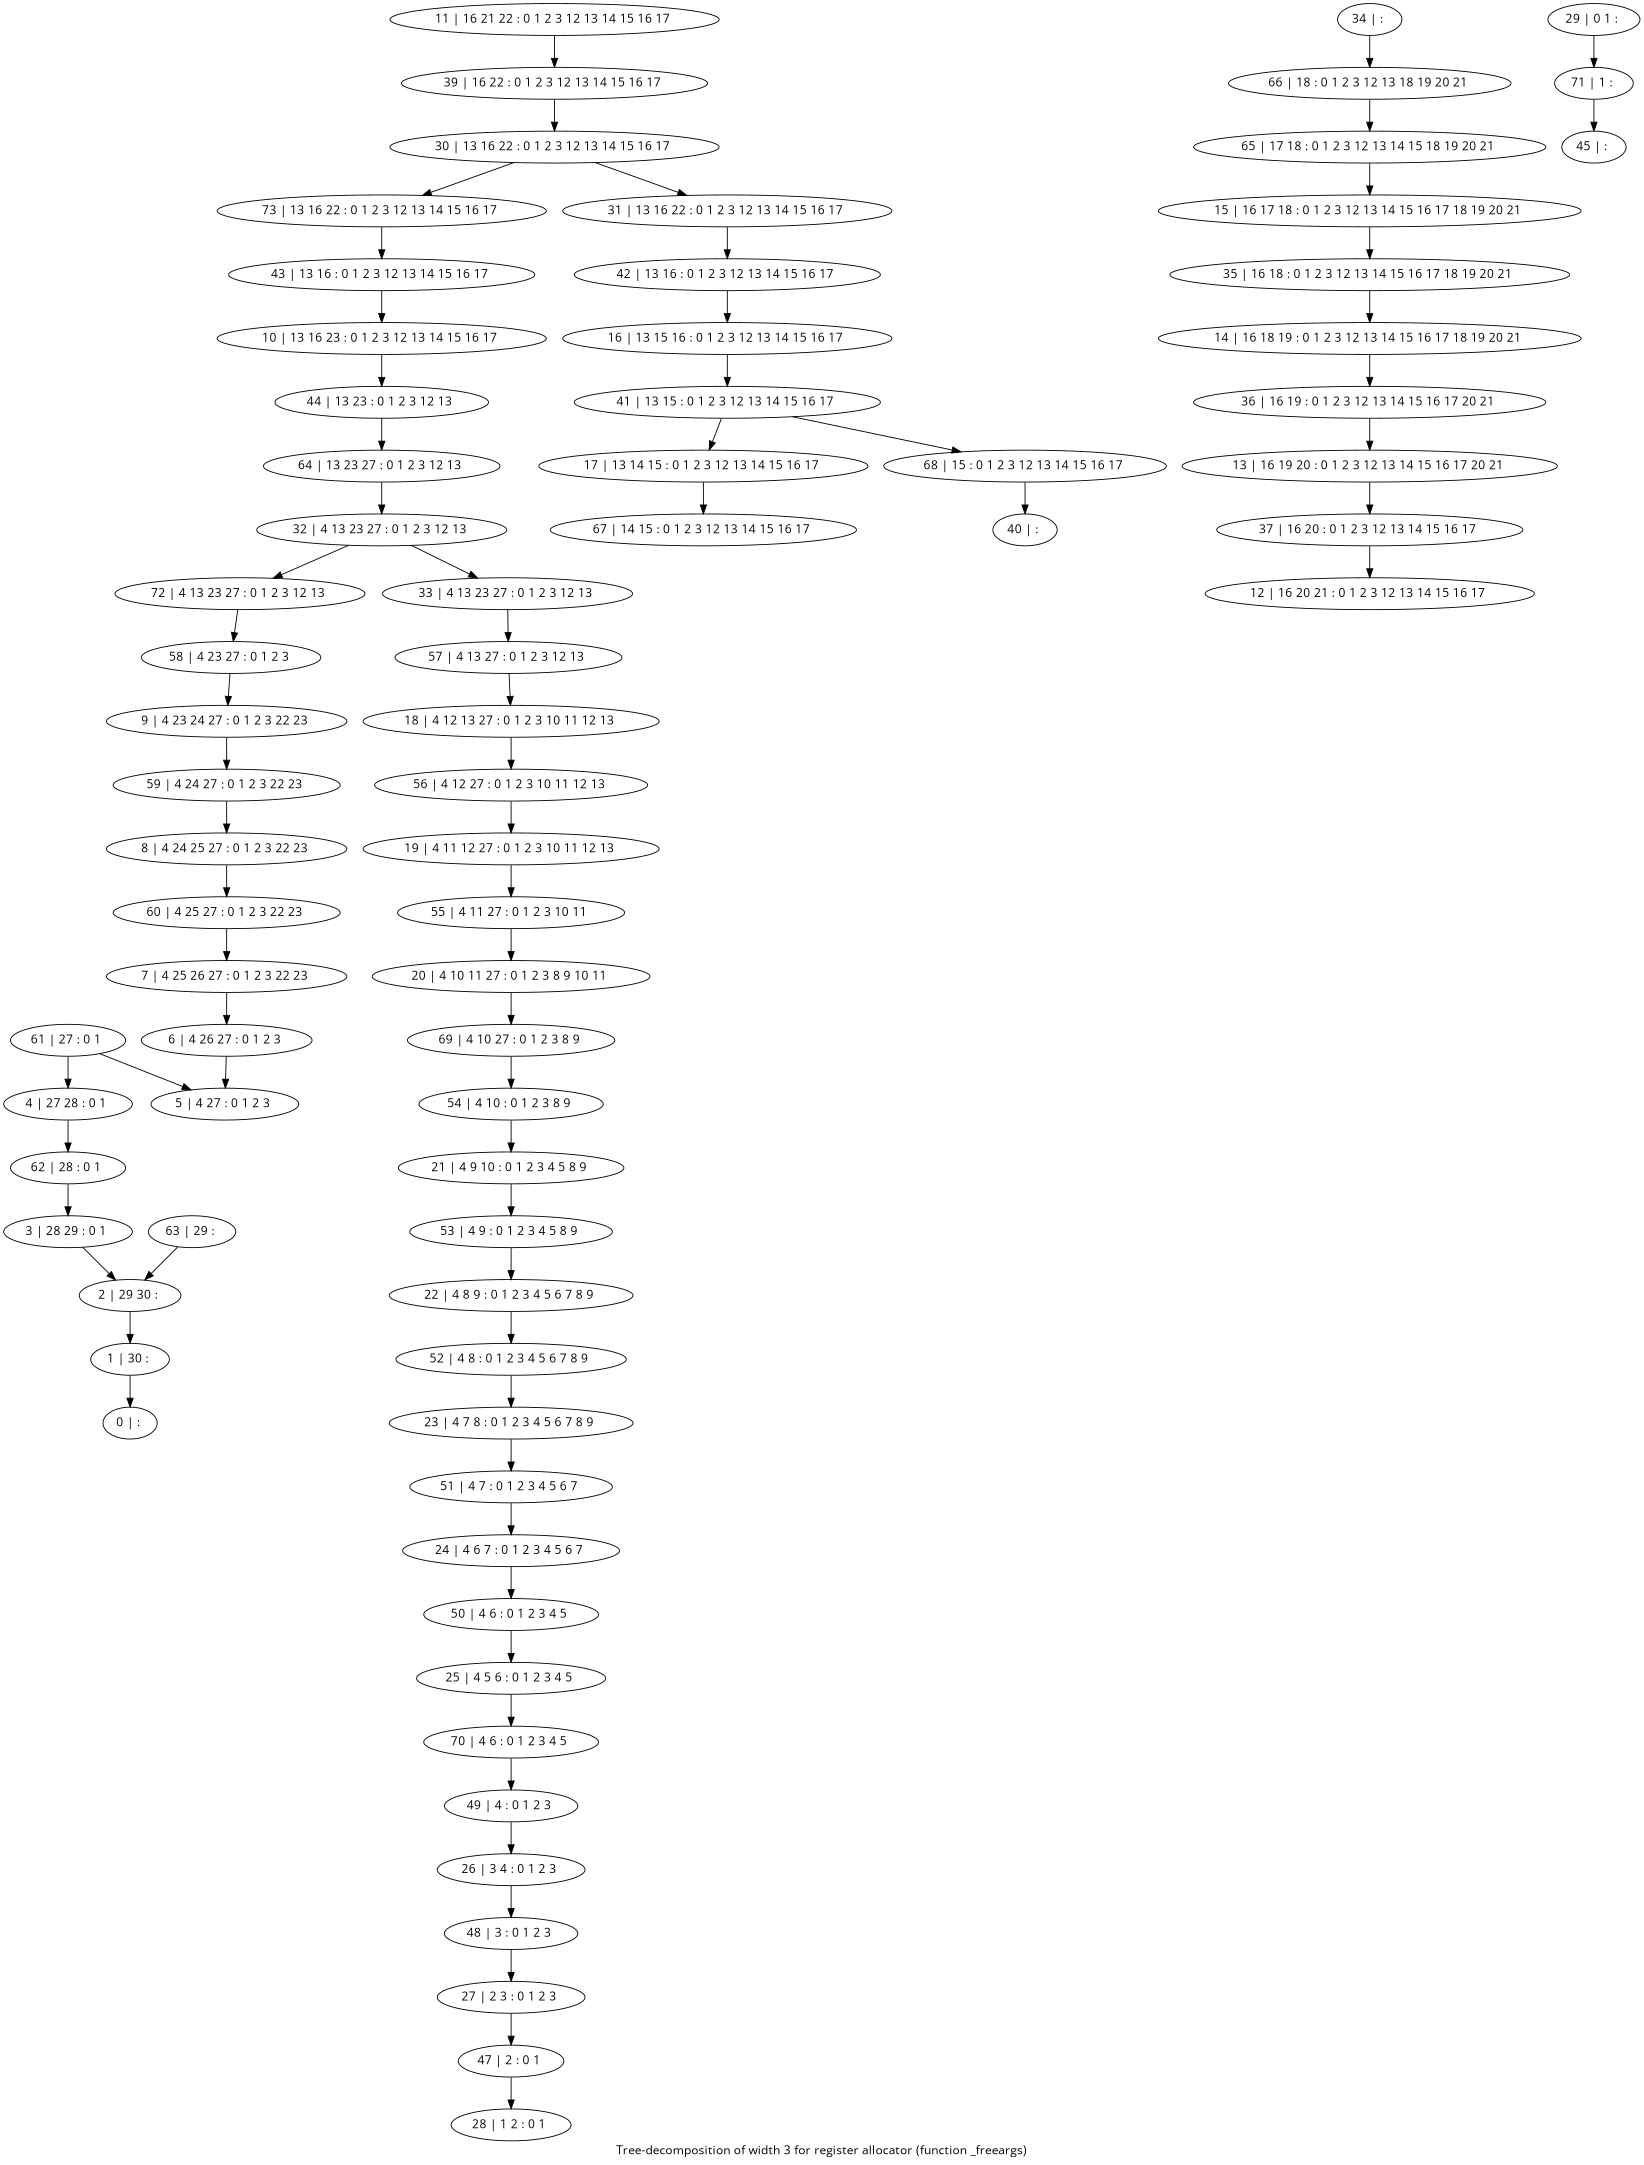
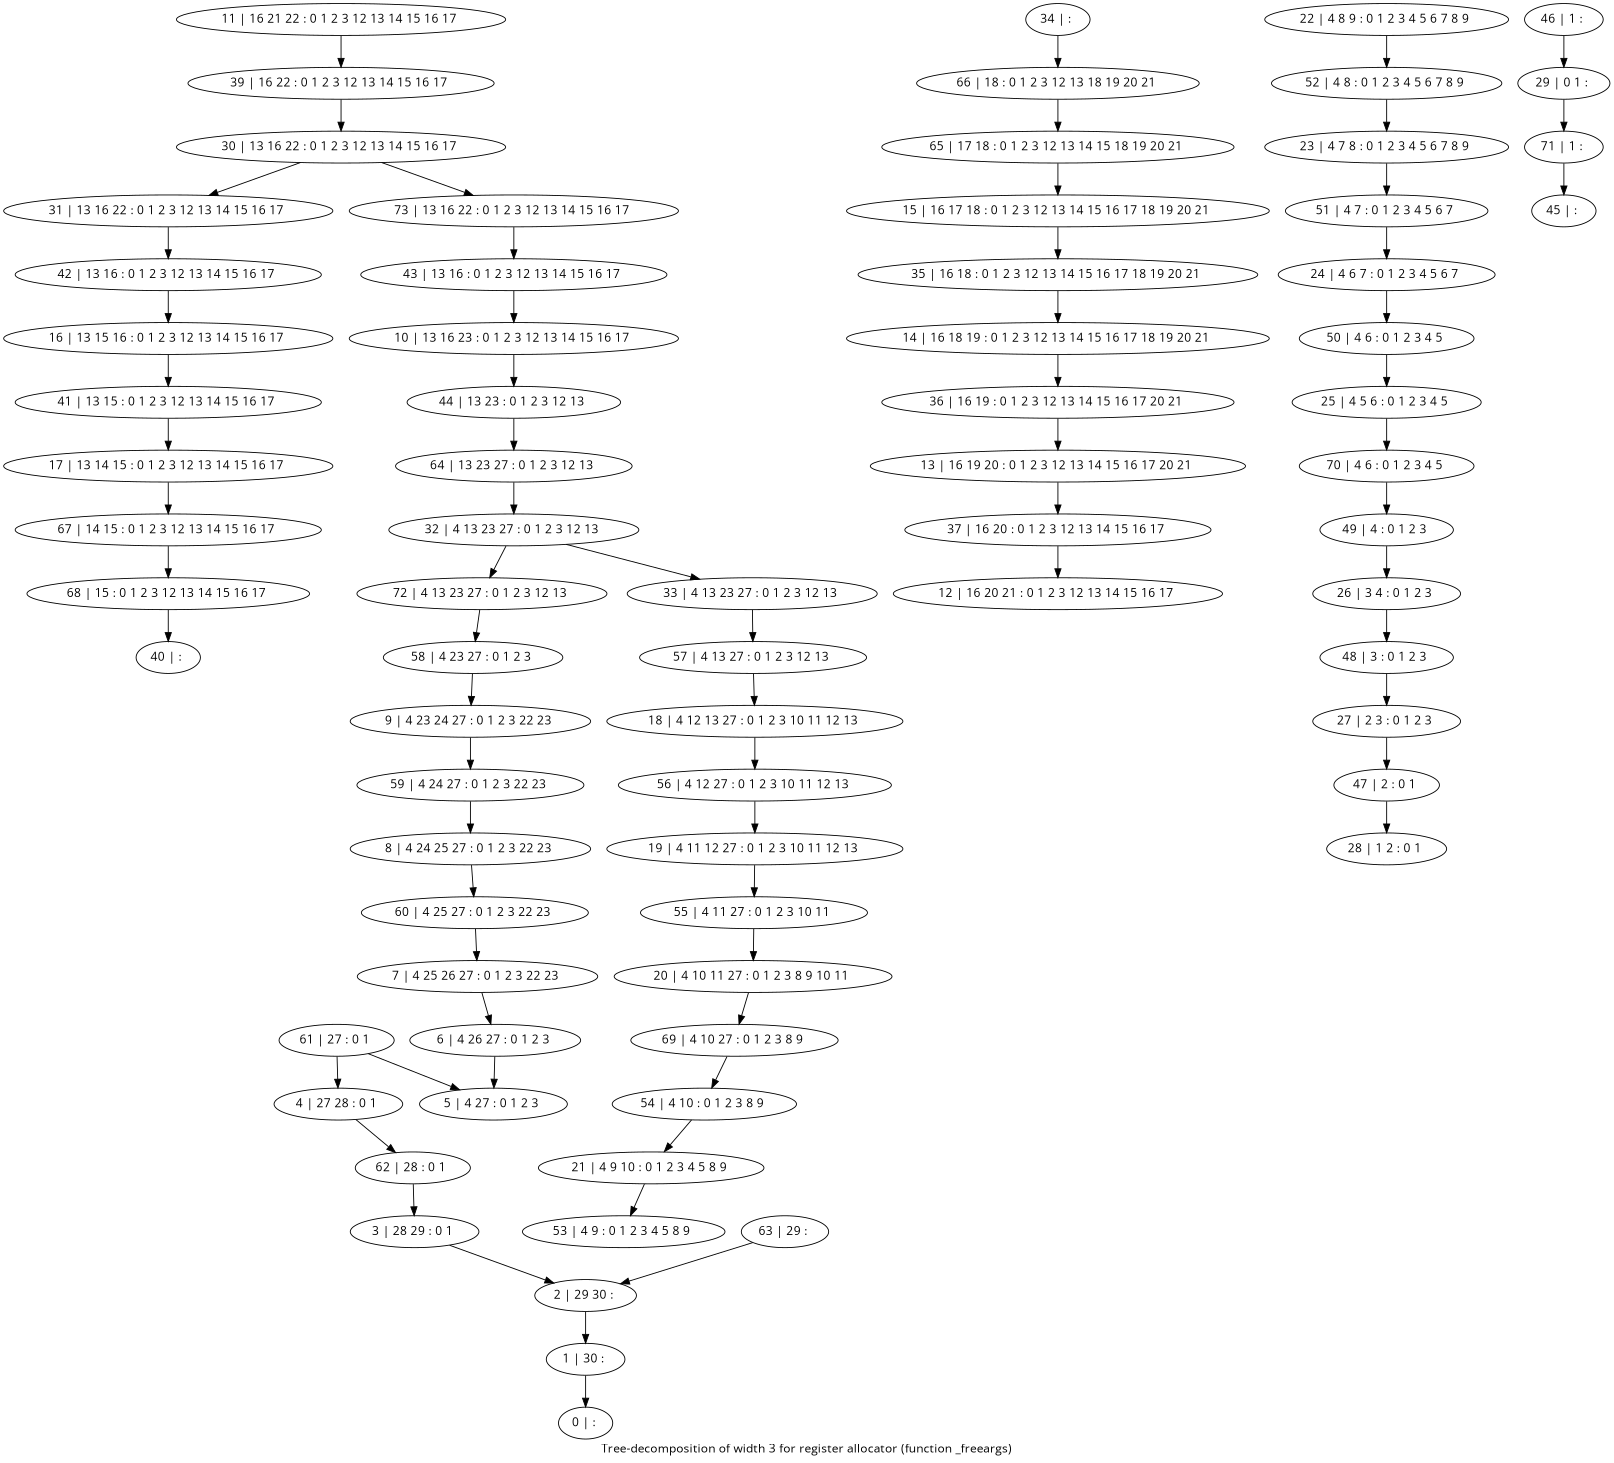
node "46 | 1 :": added
edge "41 | 13 15 : 0 1 2 3 12 13 14 15 16 17" -> "68 | 15 : 0 1 2 3 12 13 14 15 16 17": now "67 | 14 15 : 0 1 2 3 12 13 14 15 16 17" -> "68 | 15 : 0 1 2 3 12 13 14 15 16 17"
edge "53 | 4 9 : 0 1 2 3 4 5 8 9" -> "22 | 4 8 9 : 0 1 2 3 4 5 6 7 8 9": removed
